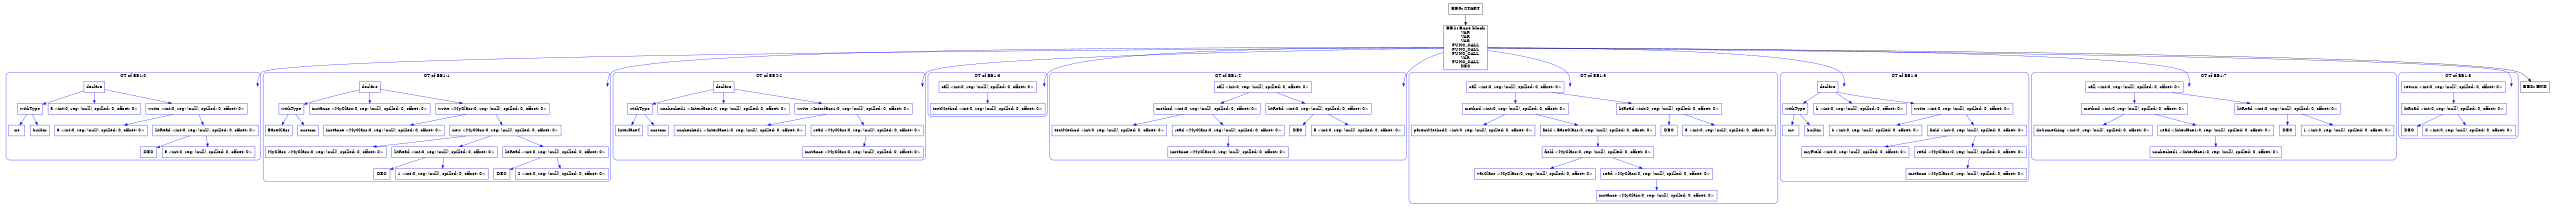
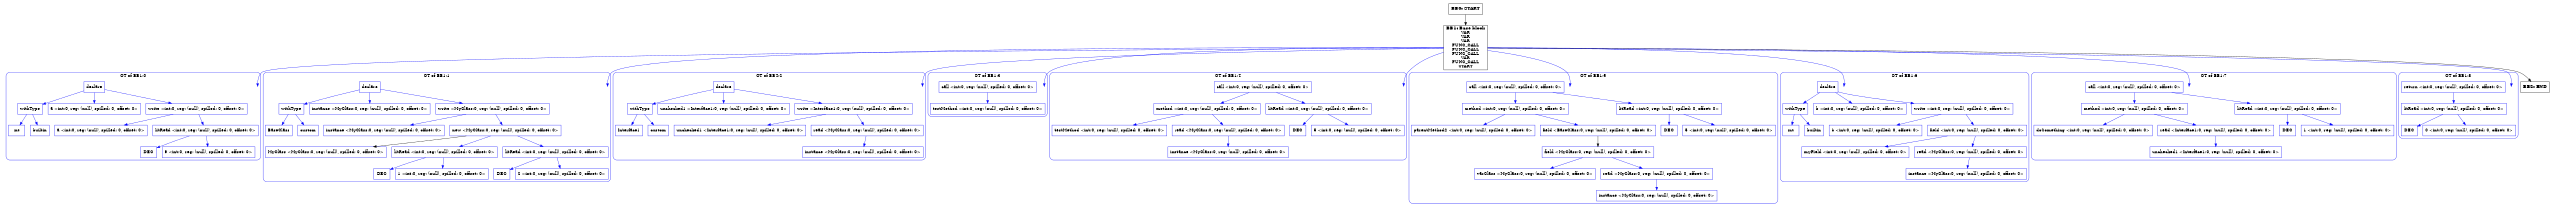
node "BB1: Base block": text "DEC" -> "START"
node "Interface4": label "Interface4" -> "Interface1"
edge "field <BaseClass:0, reg: (null), spilled: 0, offset: 0>" -> "field <MyClass:0, reg: (null), spilled: 0, offset: 0>": color blue -> black
edge "new <MyClass:0, reg: (null), spilled: 0, offset: 0>" -> "MyClass <MyClass:0, reg: (null), spilled: 0, offset: 0>": color blue -> black
